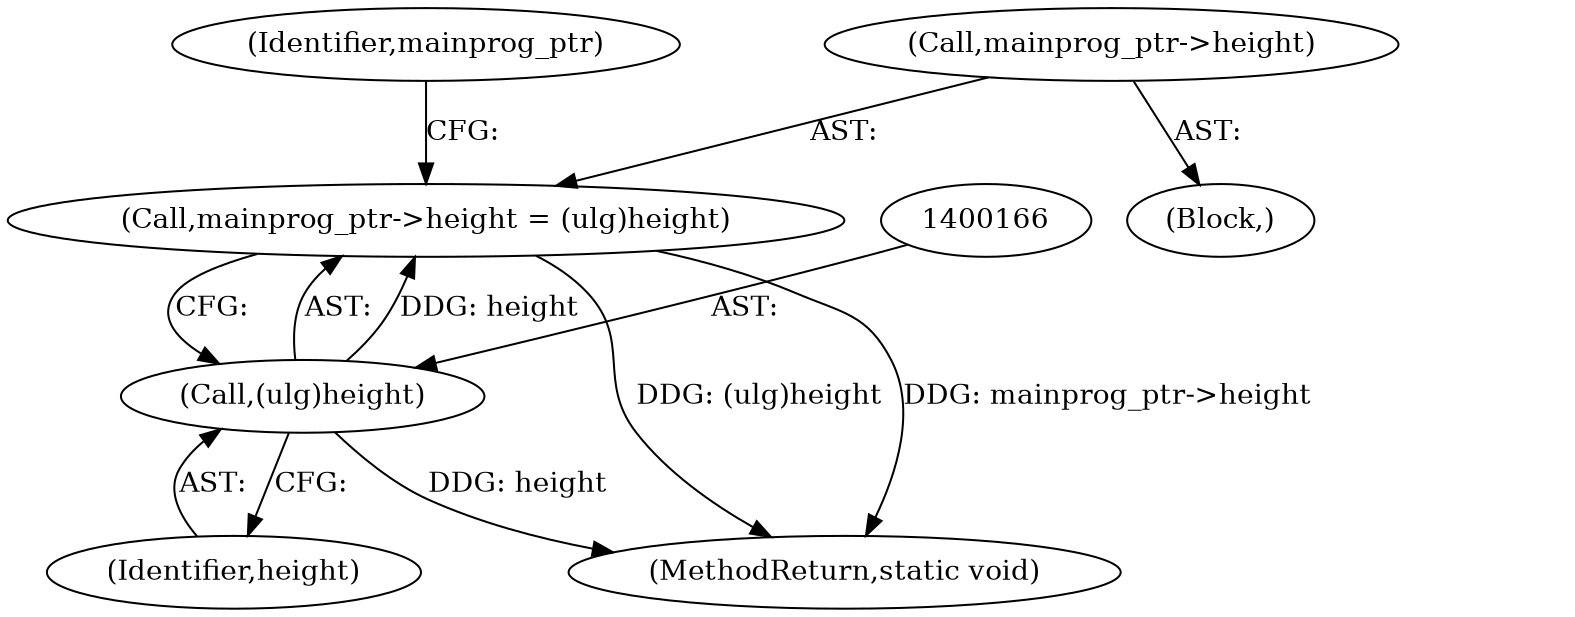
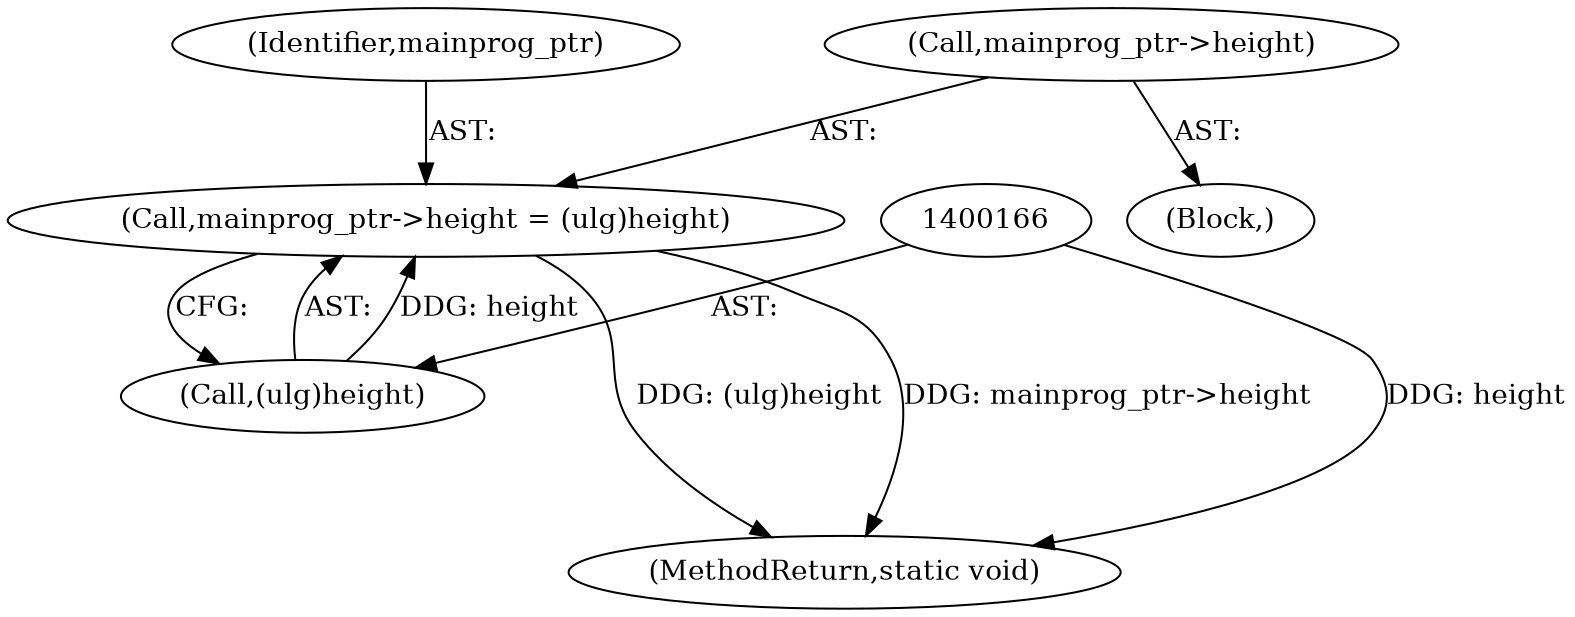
edge "(Identifier,mainprog_ptr)" -> "(Call,mainprog_ptr->height = (ulg)height)": label "CFG: " -> "AST: "
edge "(Call,(ulg)height)" -> "(MethodReturn,static void)": now "1400166" -> "(MethodReturn,static void)"
node "(Identifier,height)": removed
